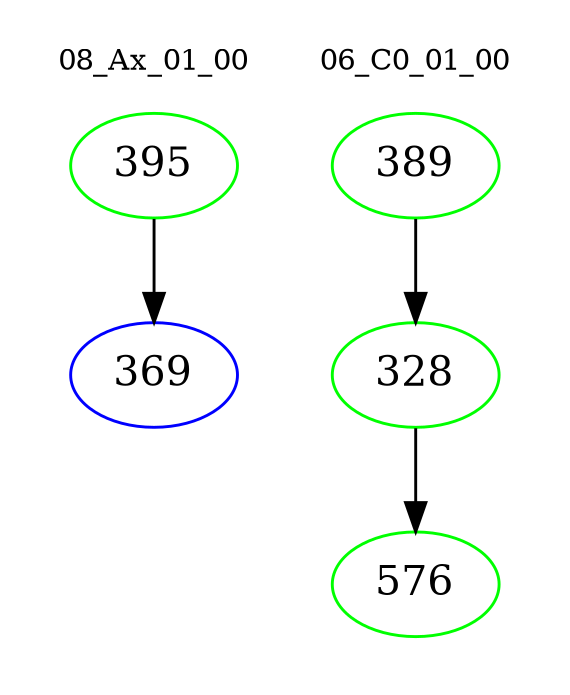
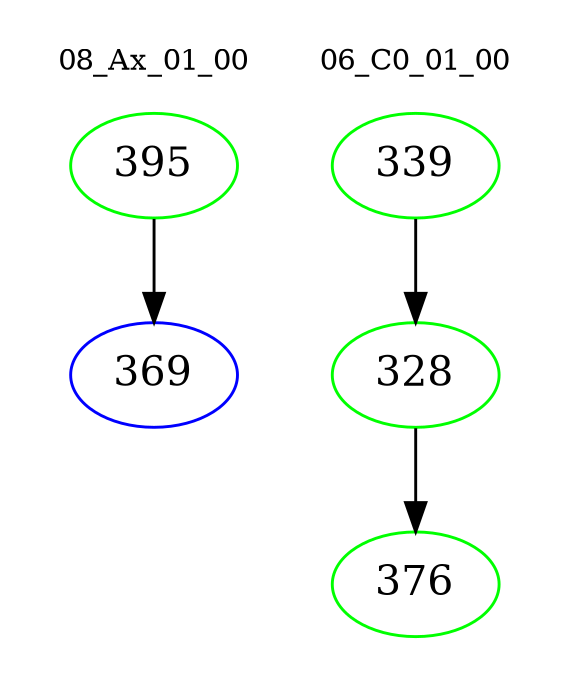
node "389": label "389" -> "339"
node "576": label "576" -> "376"
